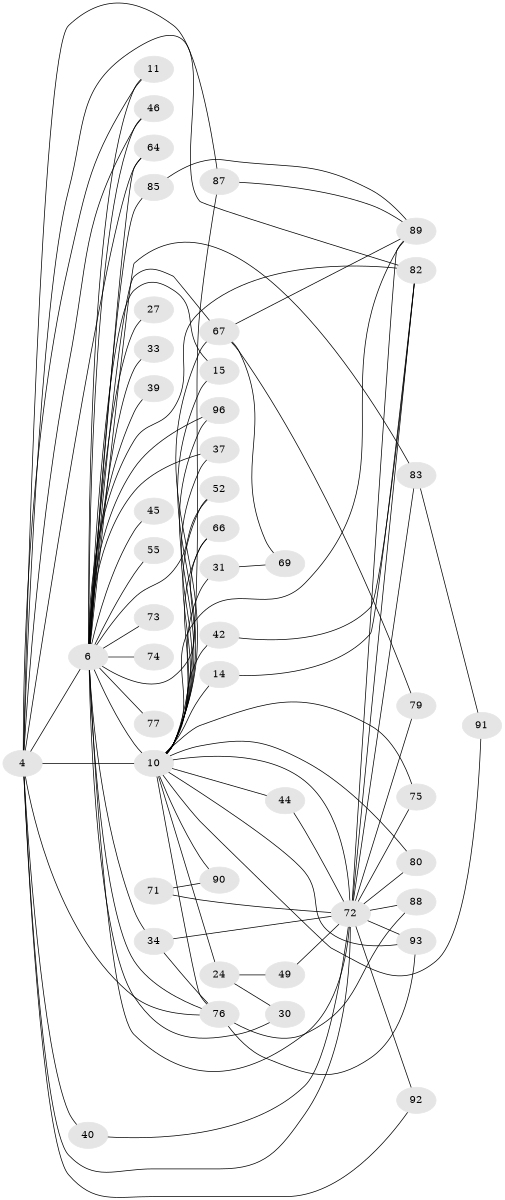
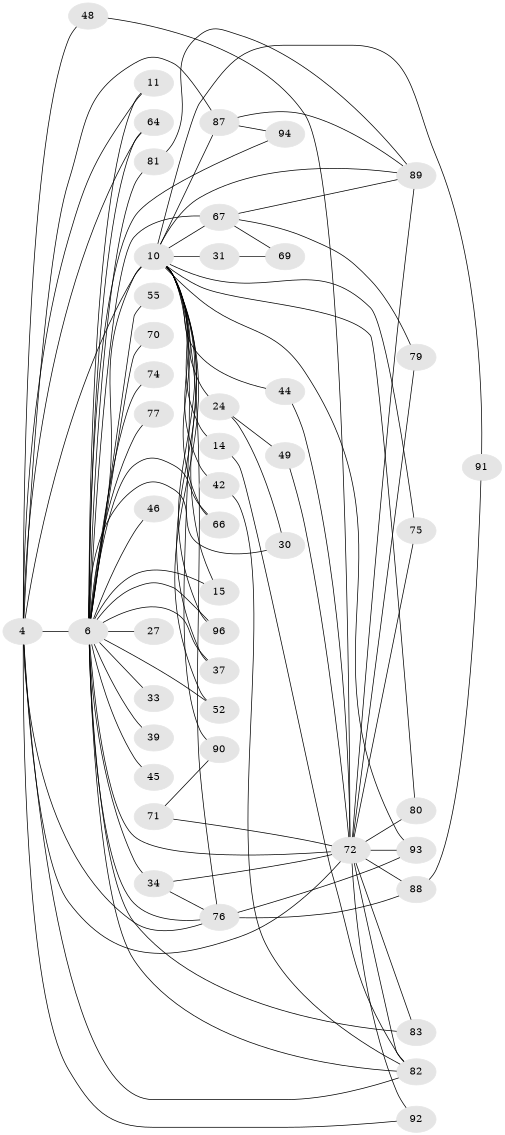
node "94": added
node "85": label "85" -> "81"
edge "46" -- "4": removed
edge "83" -- "91": now "88" -- "91"
node "73": label "73" -> "70"
edge "10" -- "72": removed
node "40": label "40" -> "48"
